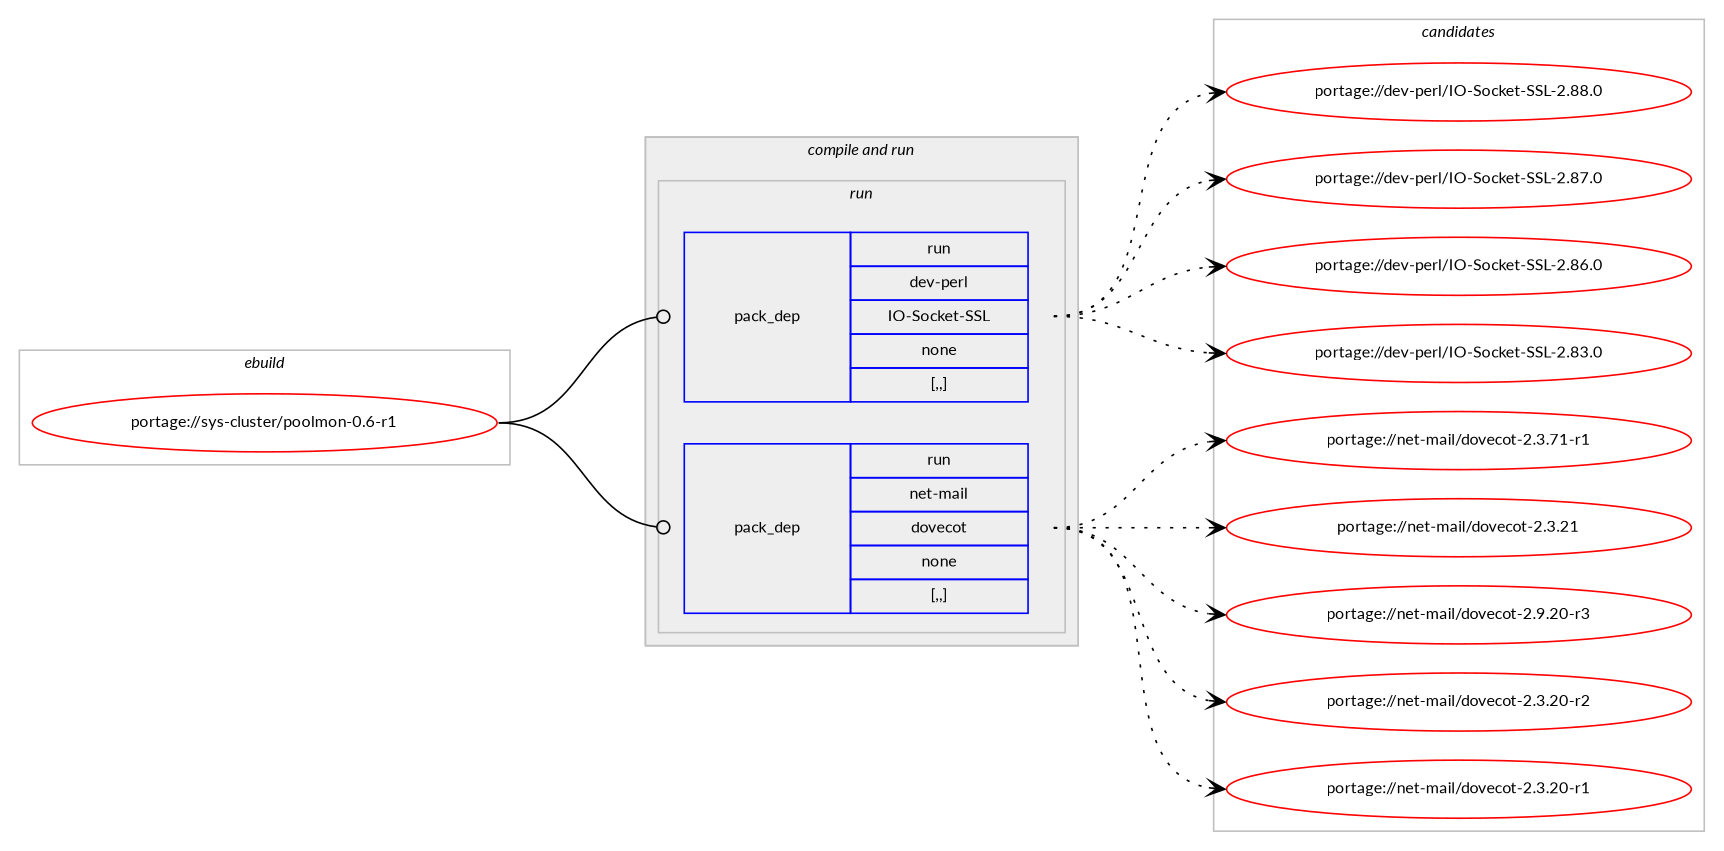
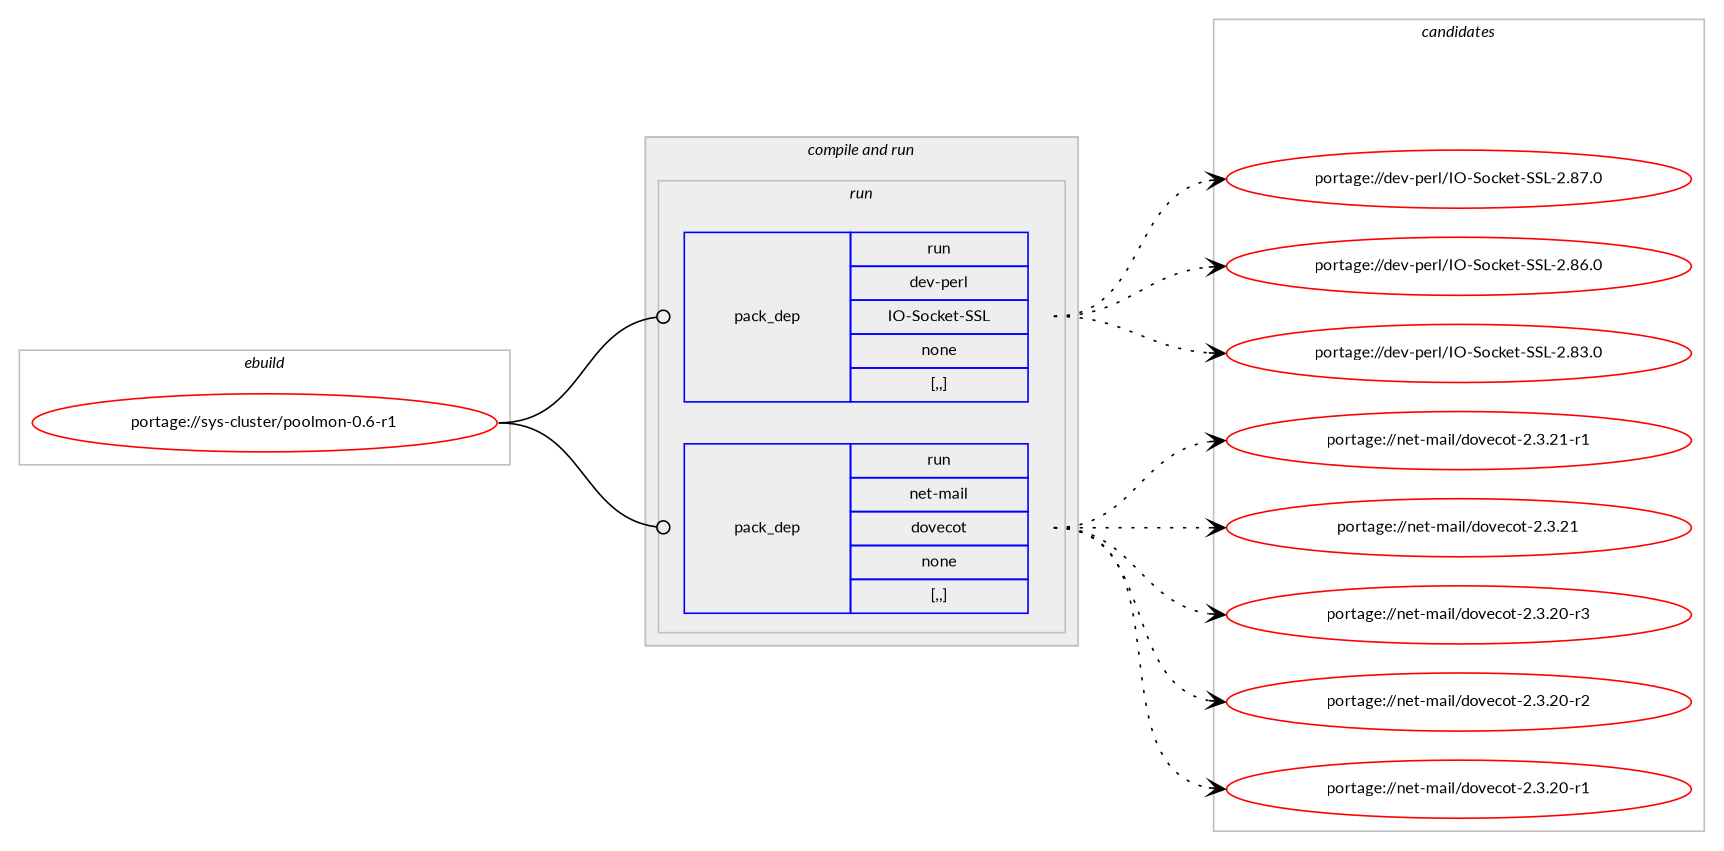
node "portage://dev-perl/IO-Socket-SSL-2.88.0": removed
node "portage://net-mail/dovecot-2.3.71-r1": label "portage://net-mail/dovecot-2.3.71-r1" -> "portage://net-mail/dovecot-2.3.21-r1"
node "portage://net-mail/dovecot-2.9.20-r3": label "portage://net-mail/dovecot-2.9.20-r3" -> "portage://net-mail/dovecot-2.3.20-r3"
